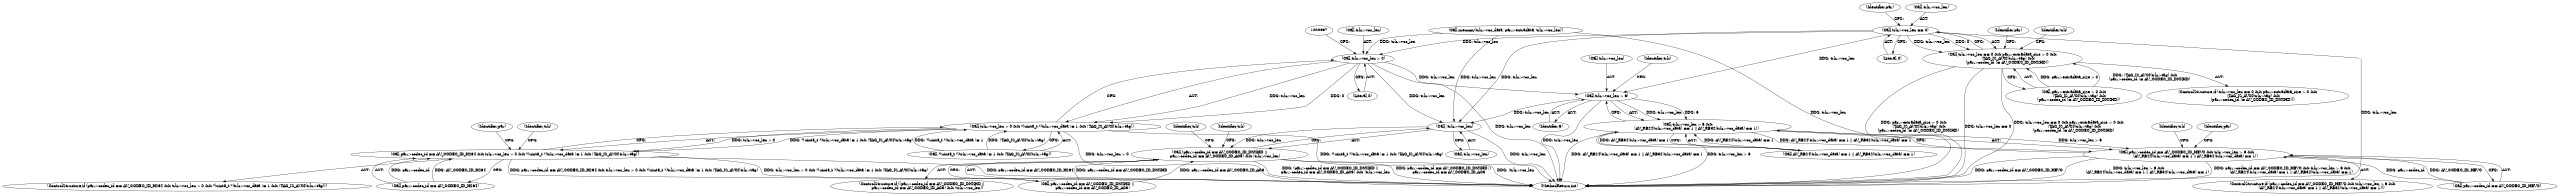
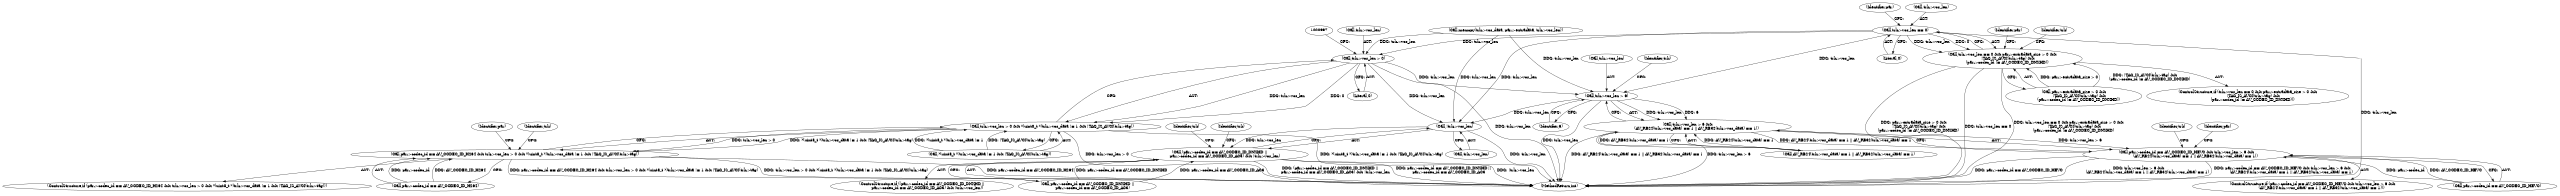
edge "(Identifier,6)" -> "(Call,trk->vos_len > 6)": label "AST: " -> "CFG: "
edge "(Call,trk->vos_len > 6)" -> "(Identifier,6)": label "AST: " -> "CFG: "
edge "(Call,memcpy(trk->vos_data, par->extradata, trk->vos_len))" -> "(MethodReturn,int)": now "(Call,memcpy(trk->vos_data, par->extradata, trk->vos_len))" -> "(Call,trk->vos_len > 6)"
